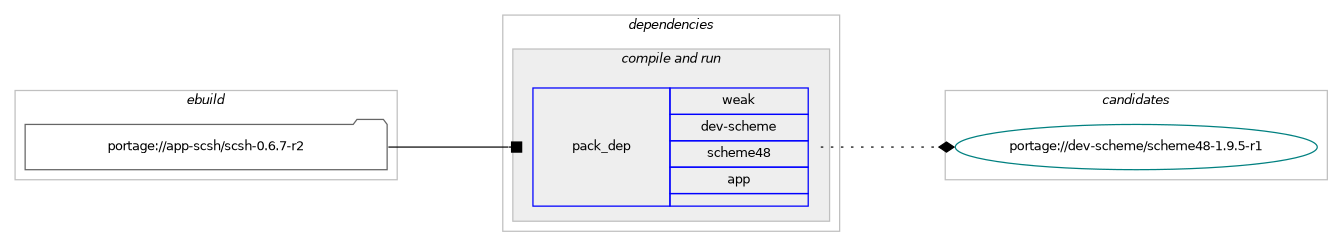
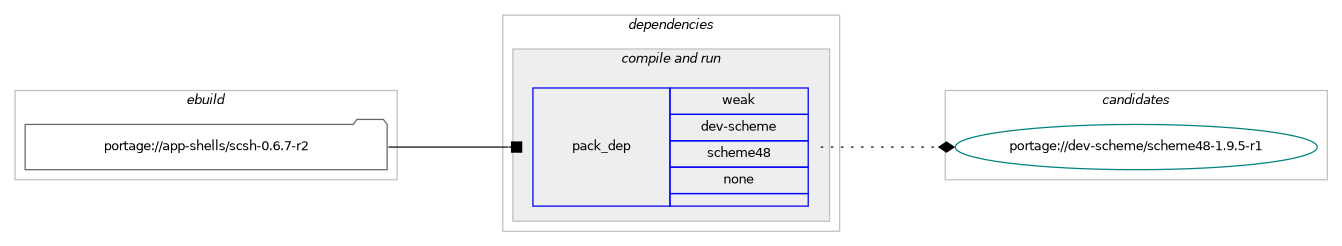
node "portage://app-scsh/scsh-0.6.7-r2": label "portage://app-scsh/scsh-0.6.7-r2" -> "portage://app-shells/scsh-0.6.7-r2"
node "pack_dep": text "app" -> "none"
